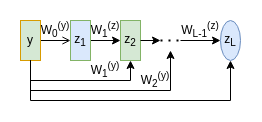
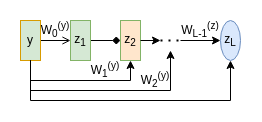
node "W1(z)": removed
node "z1": fillcolor #dae8fc -> #d5e8d4
edge "z1" -> "z2": arrowhead classic -> diamond
node "z2": fillcolor #d5e8d4 -> #ffe6cc
